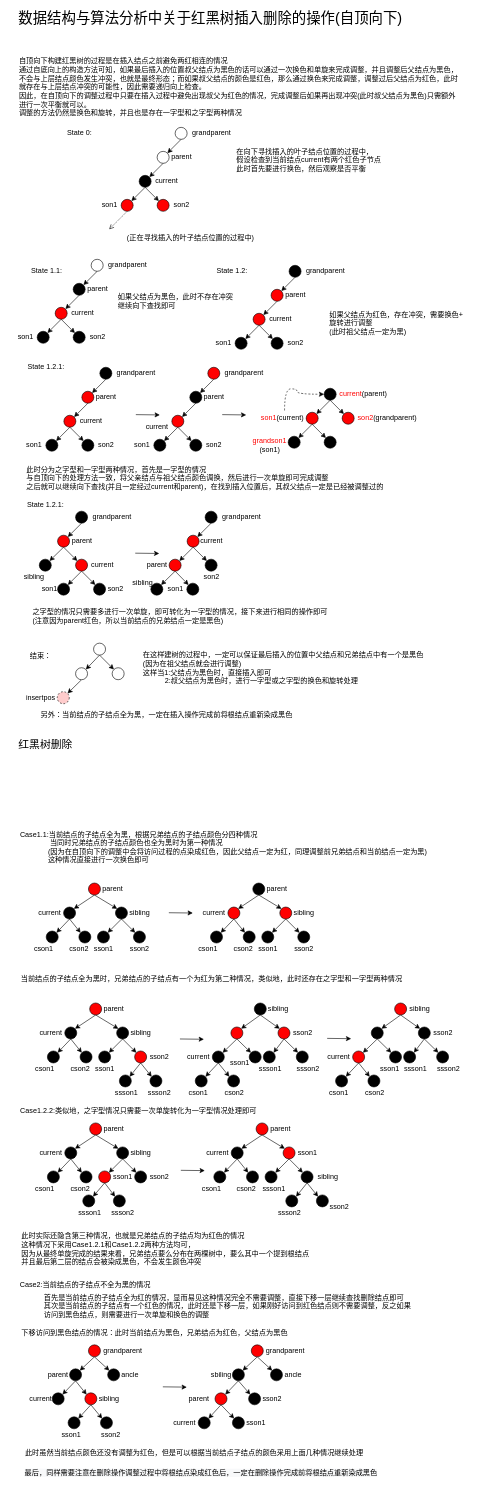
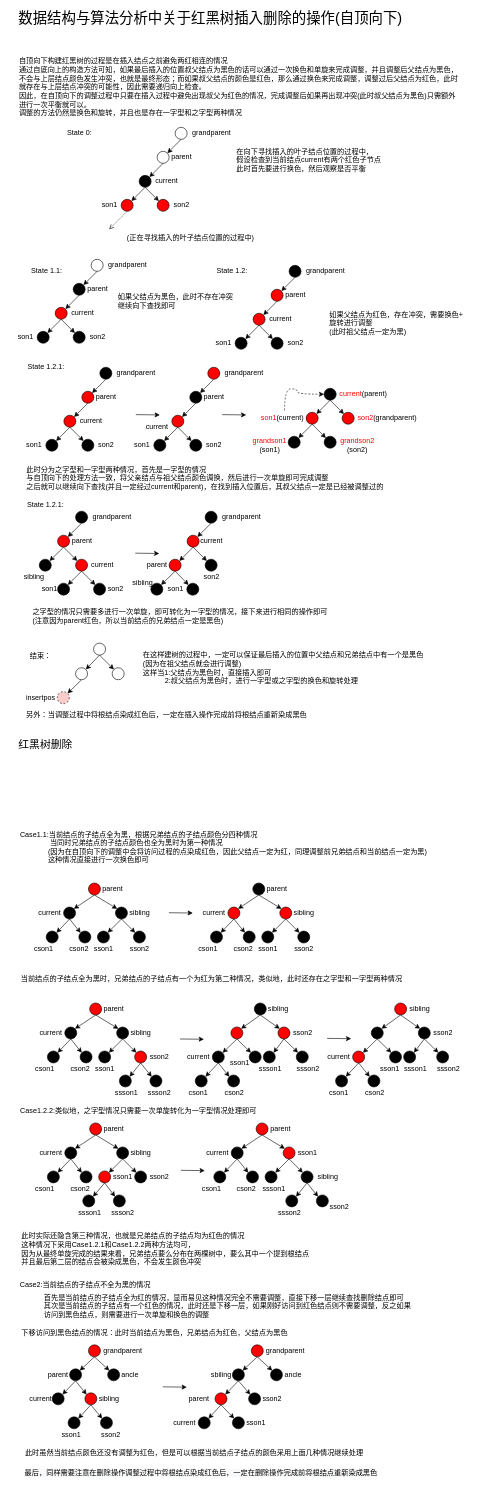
node "grandson2 (son2)": added
node "另外：当前结点的子结点全为黑，一定在插入操作完成前将根结点重新染成黑色": label "另外：当前结点的子结点全为黑，一定在插入操作完成前将根结点重新染成黑色" -> "另外：当调整过程中将根结点染成红色后，一定在插入操作完成前将根结点重新染成黑色"
